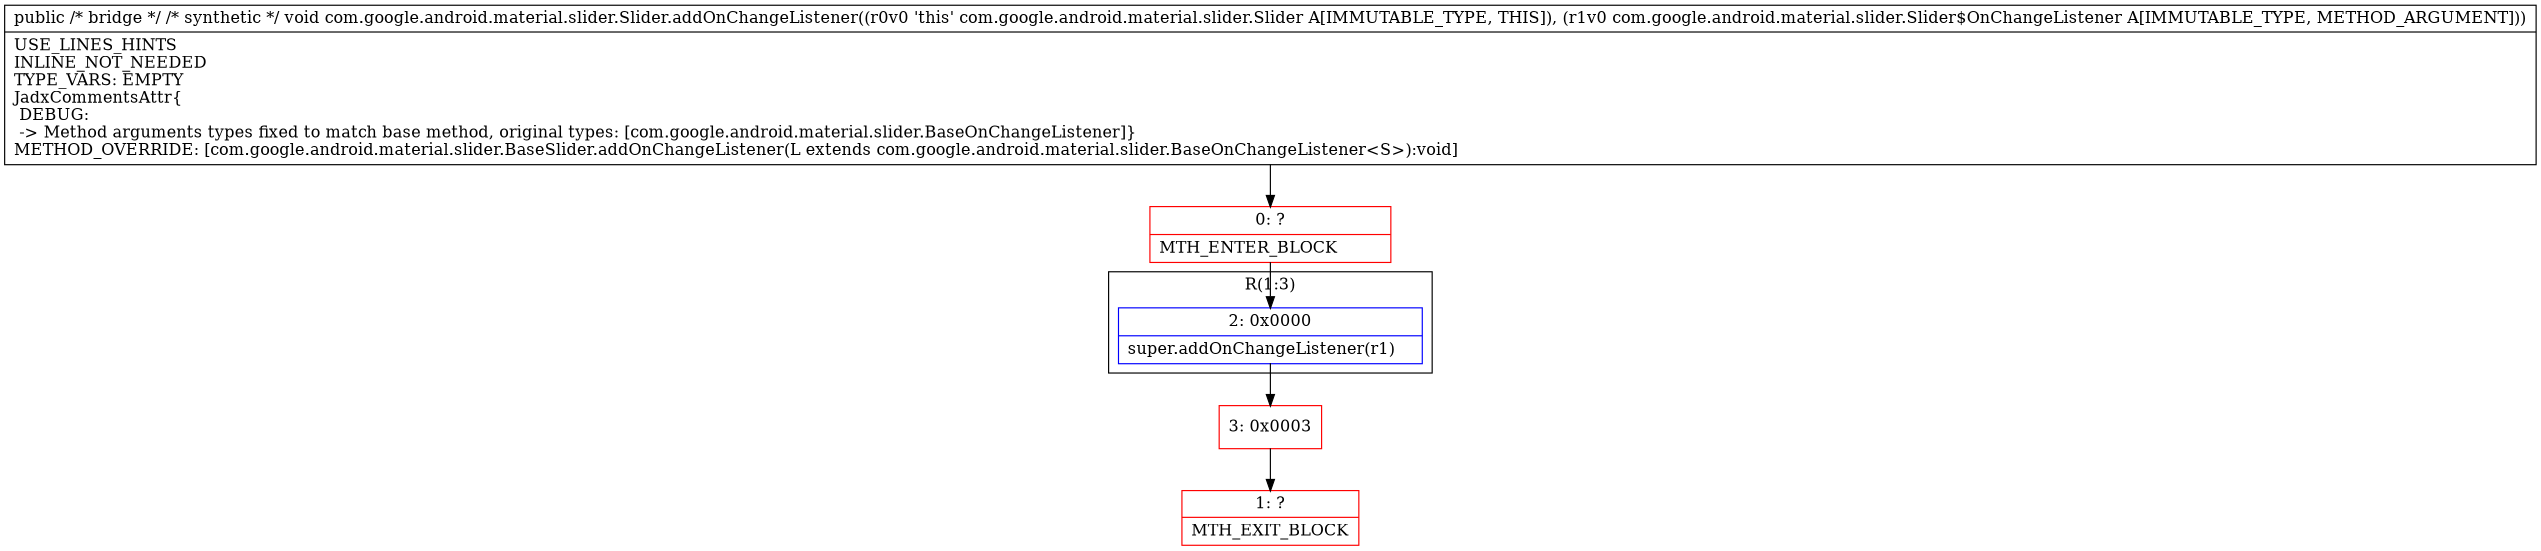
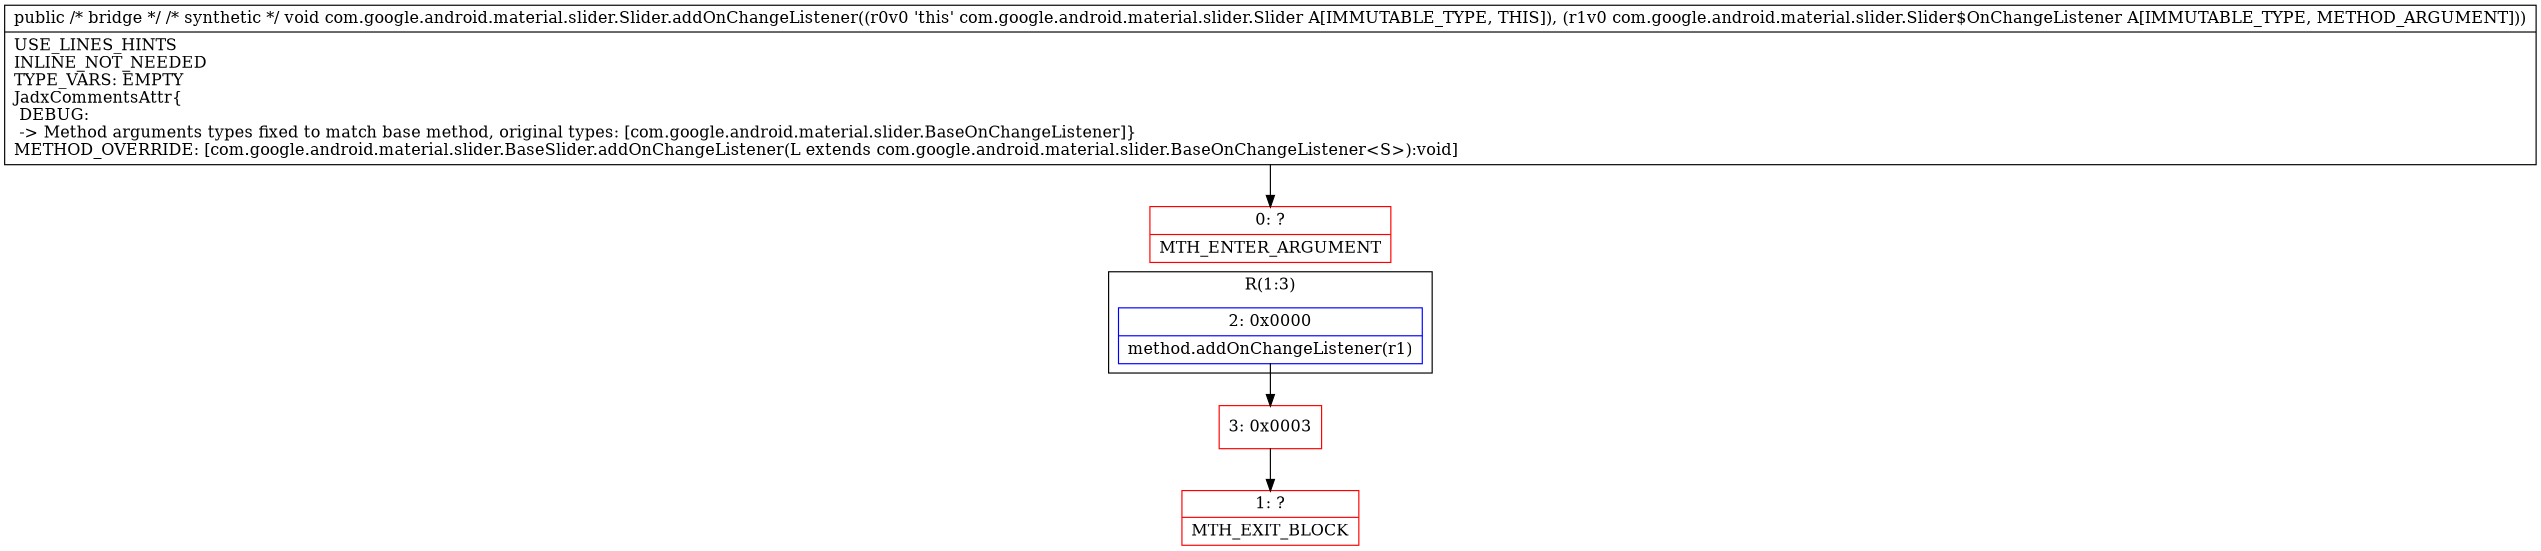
node "0: ?": text "MTH_ENTER_BLOCK" -> "MTH_ENTER_ARGUMENT"
edge "0: ?" -> "2: 0x0000": removed
node "2: 0x0000": text "super.addOnChangeListener(r1)" -> "method.addOnChangeListener(r1)"
